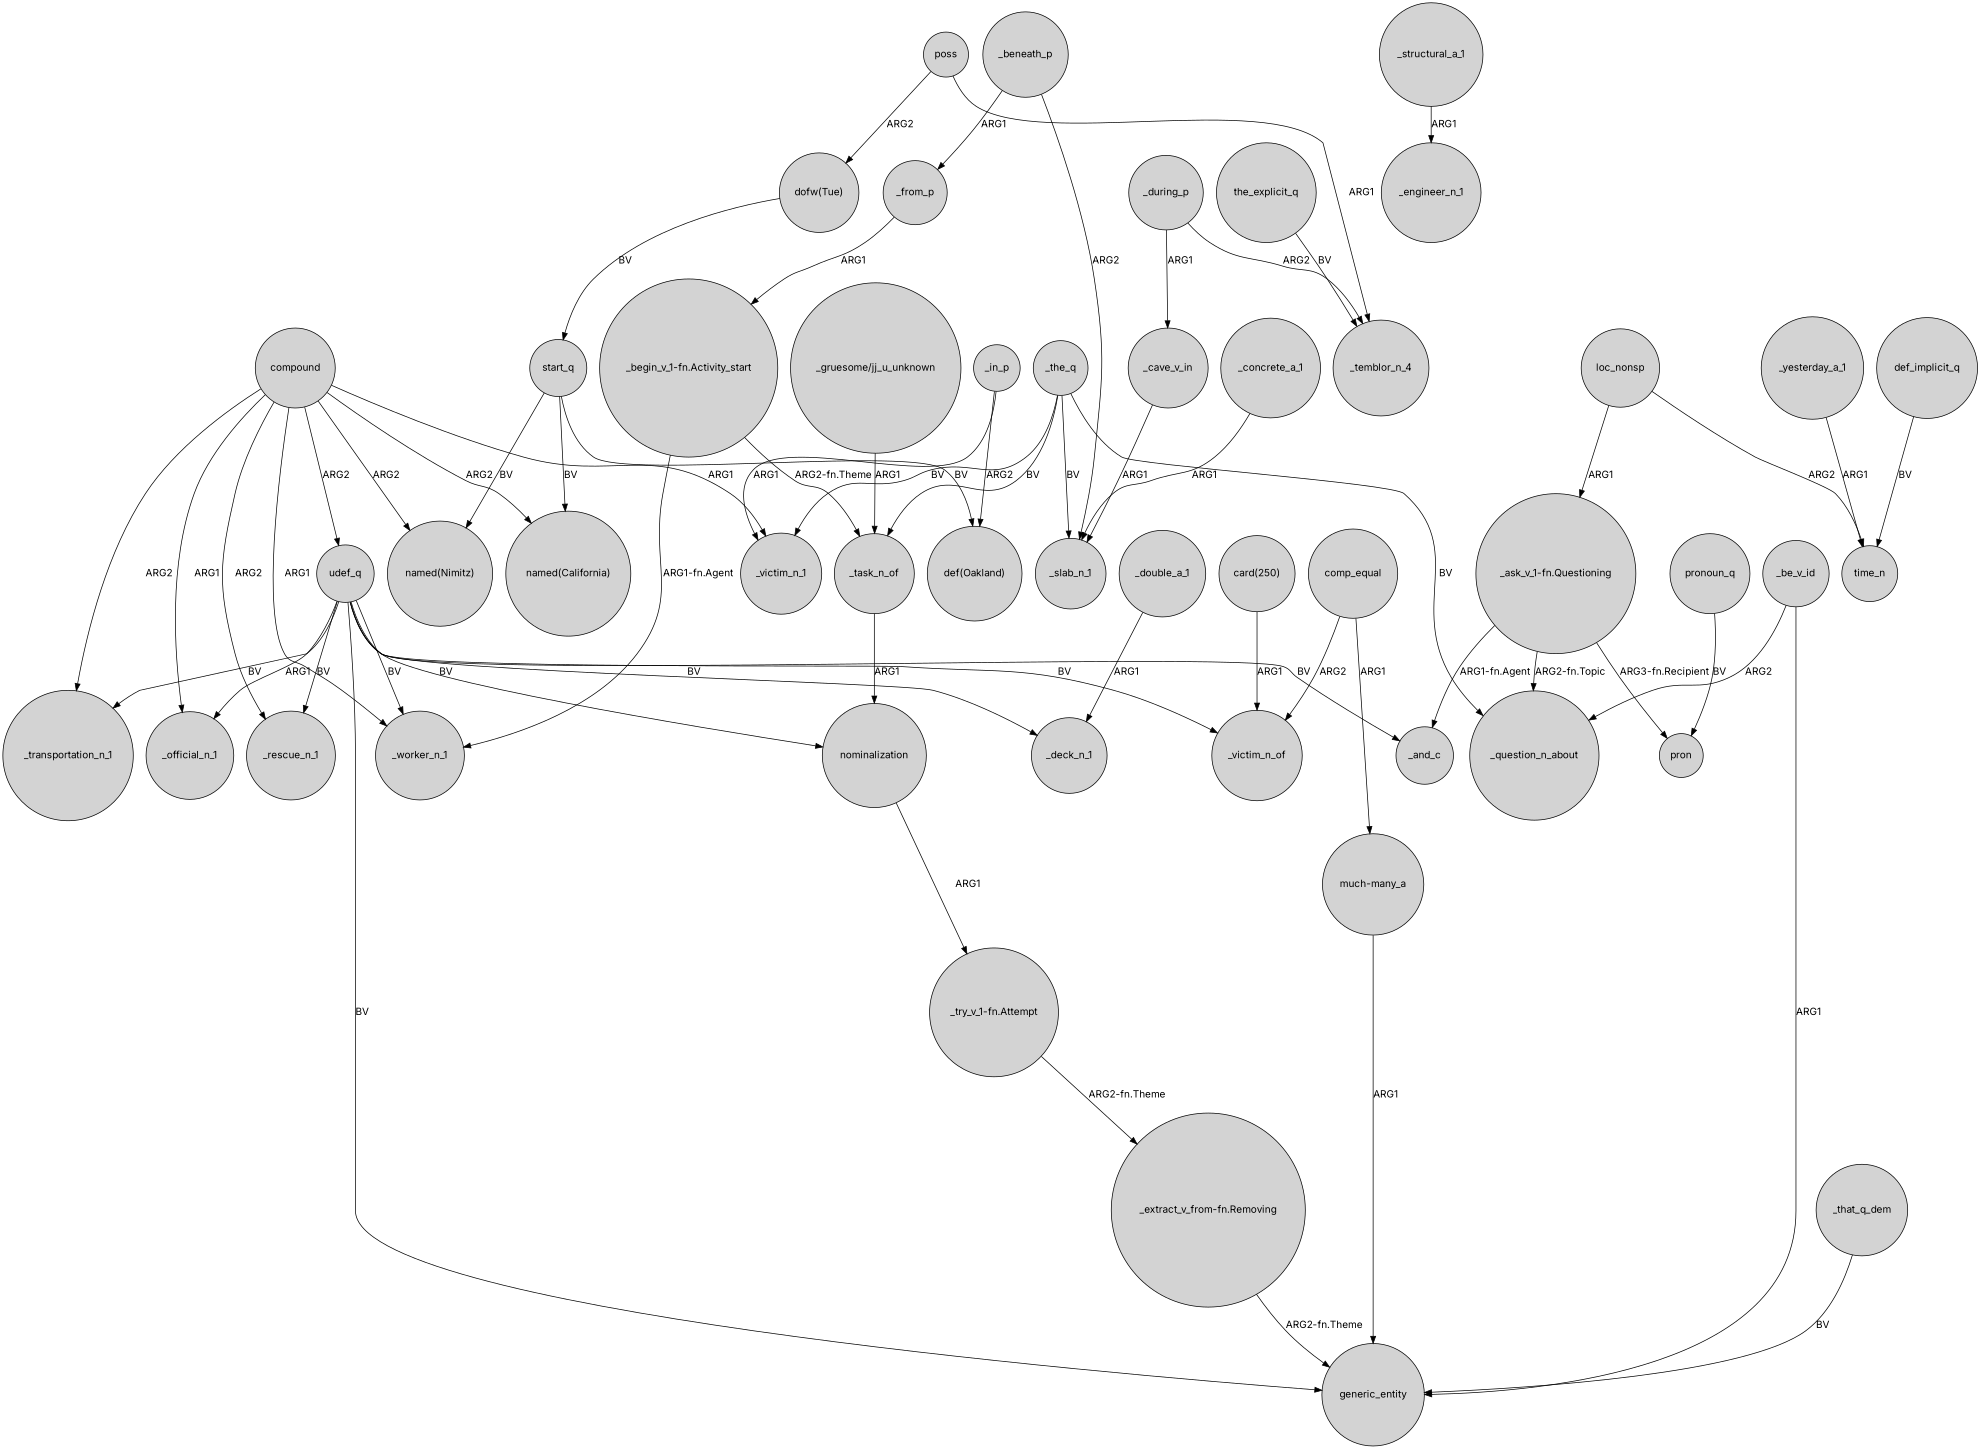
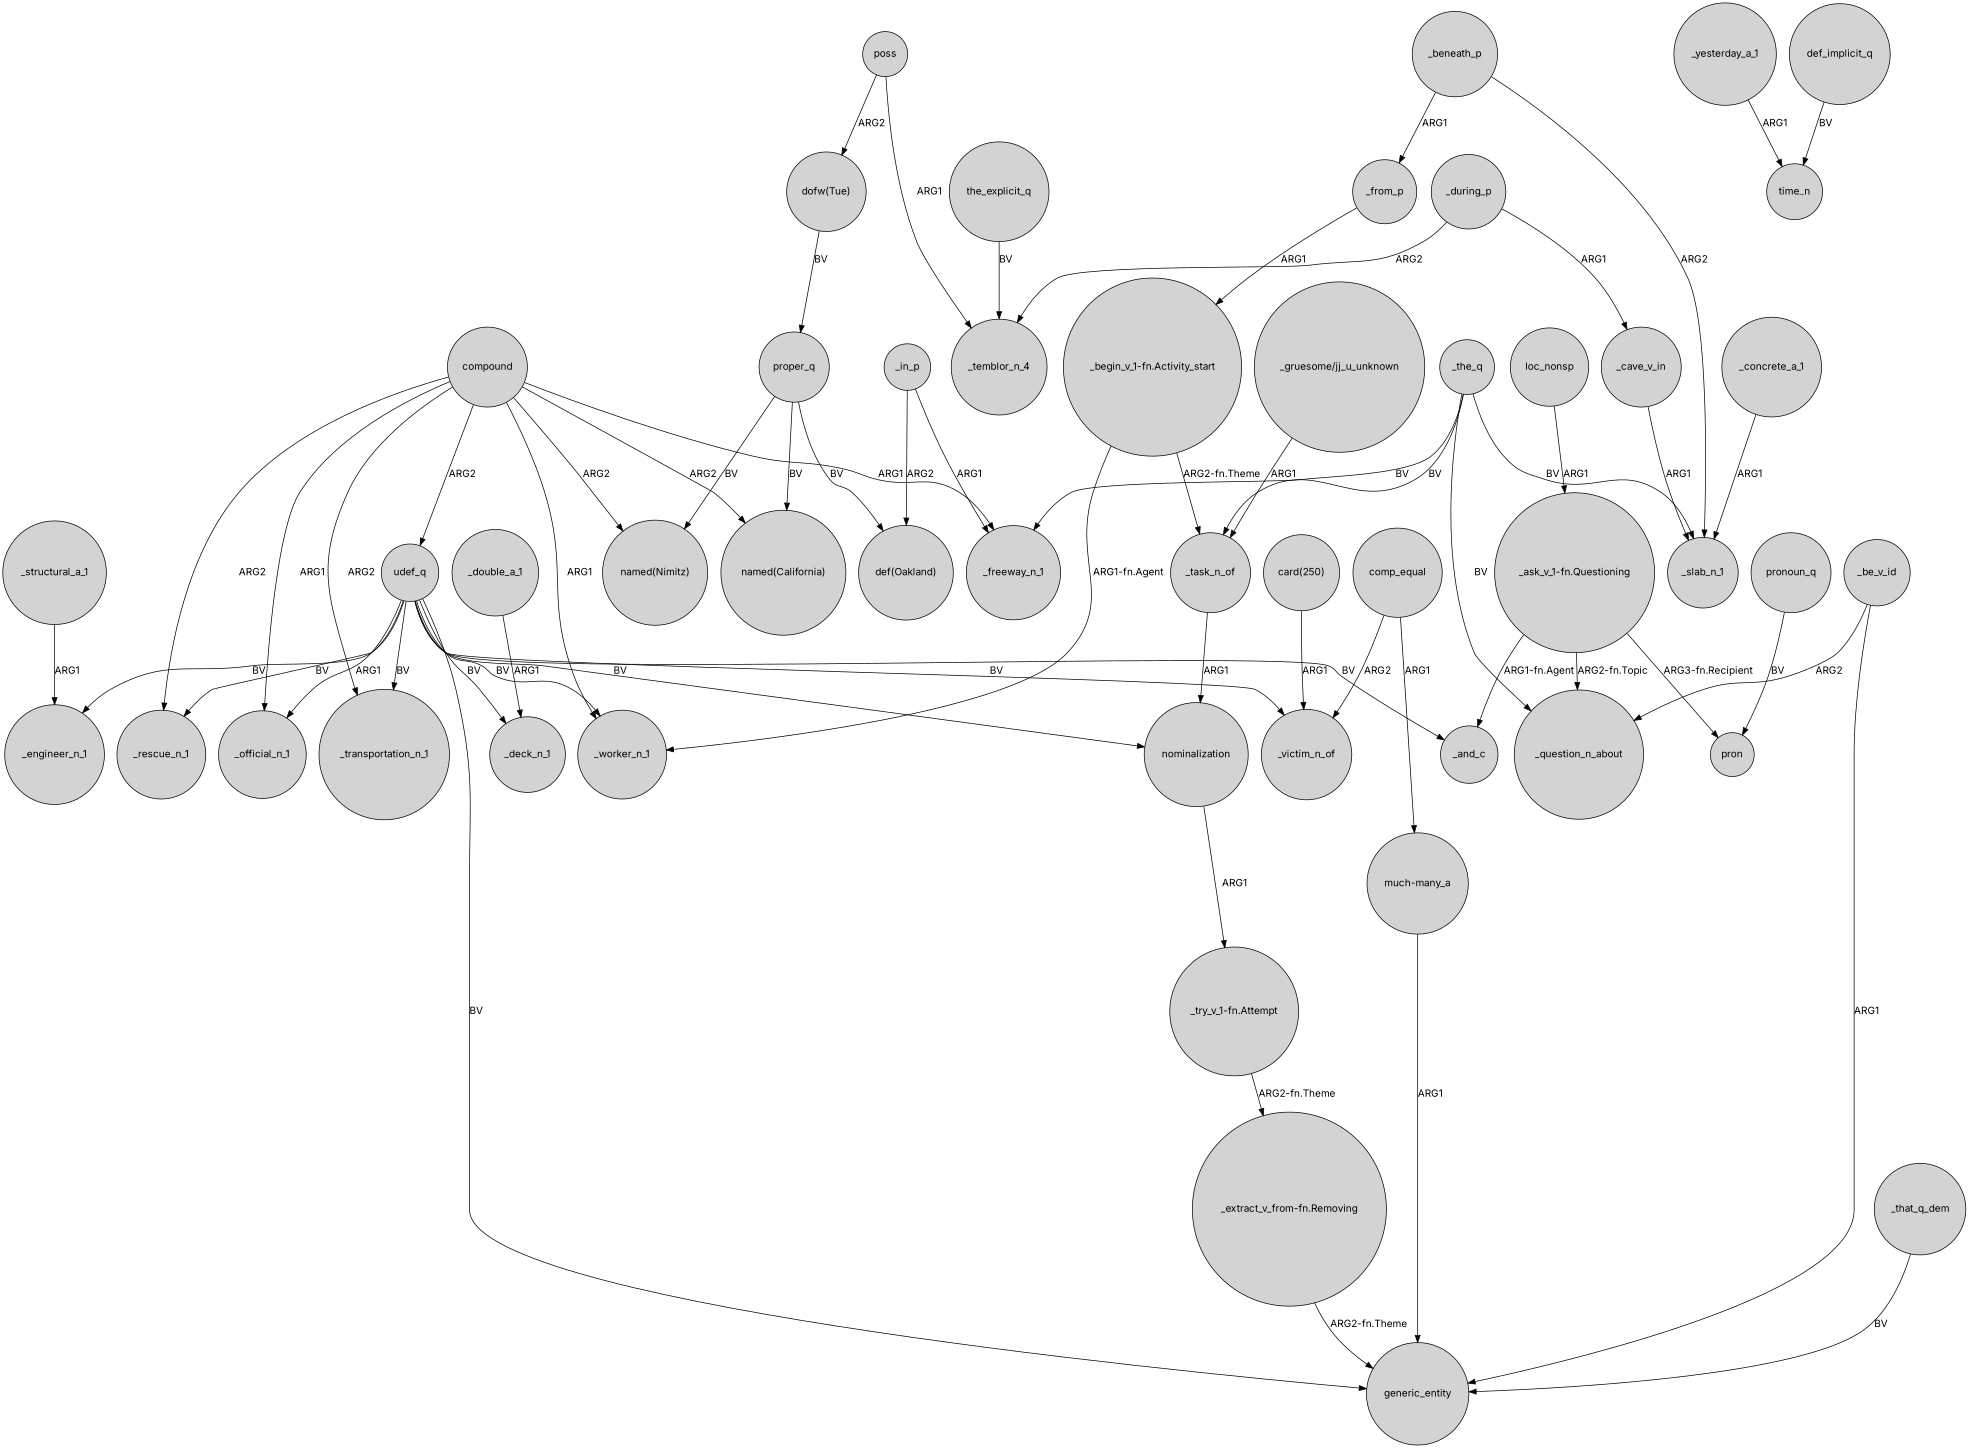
node "start_q": label "start_q" -> "proper_q"
edge "loc_nonsp" -> "time_n": removed, label "ARG2"
node "_victim_n_1": label "_victim_n_1" -> "_freeway_n_1"
edge "udef_q" -> "_engineer_n_1": added, label "BV"
